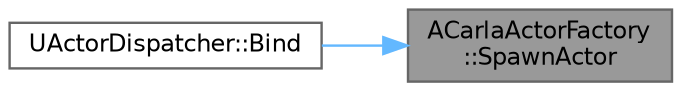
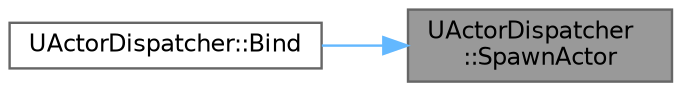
node "ACarlaActorFactory ::SpawnActor": label "ACarlaActorFactory ::SpawnActor" -> "UActorDispatcher ::SpawnActor"
